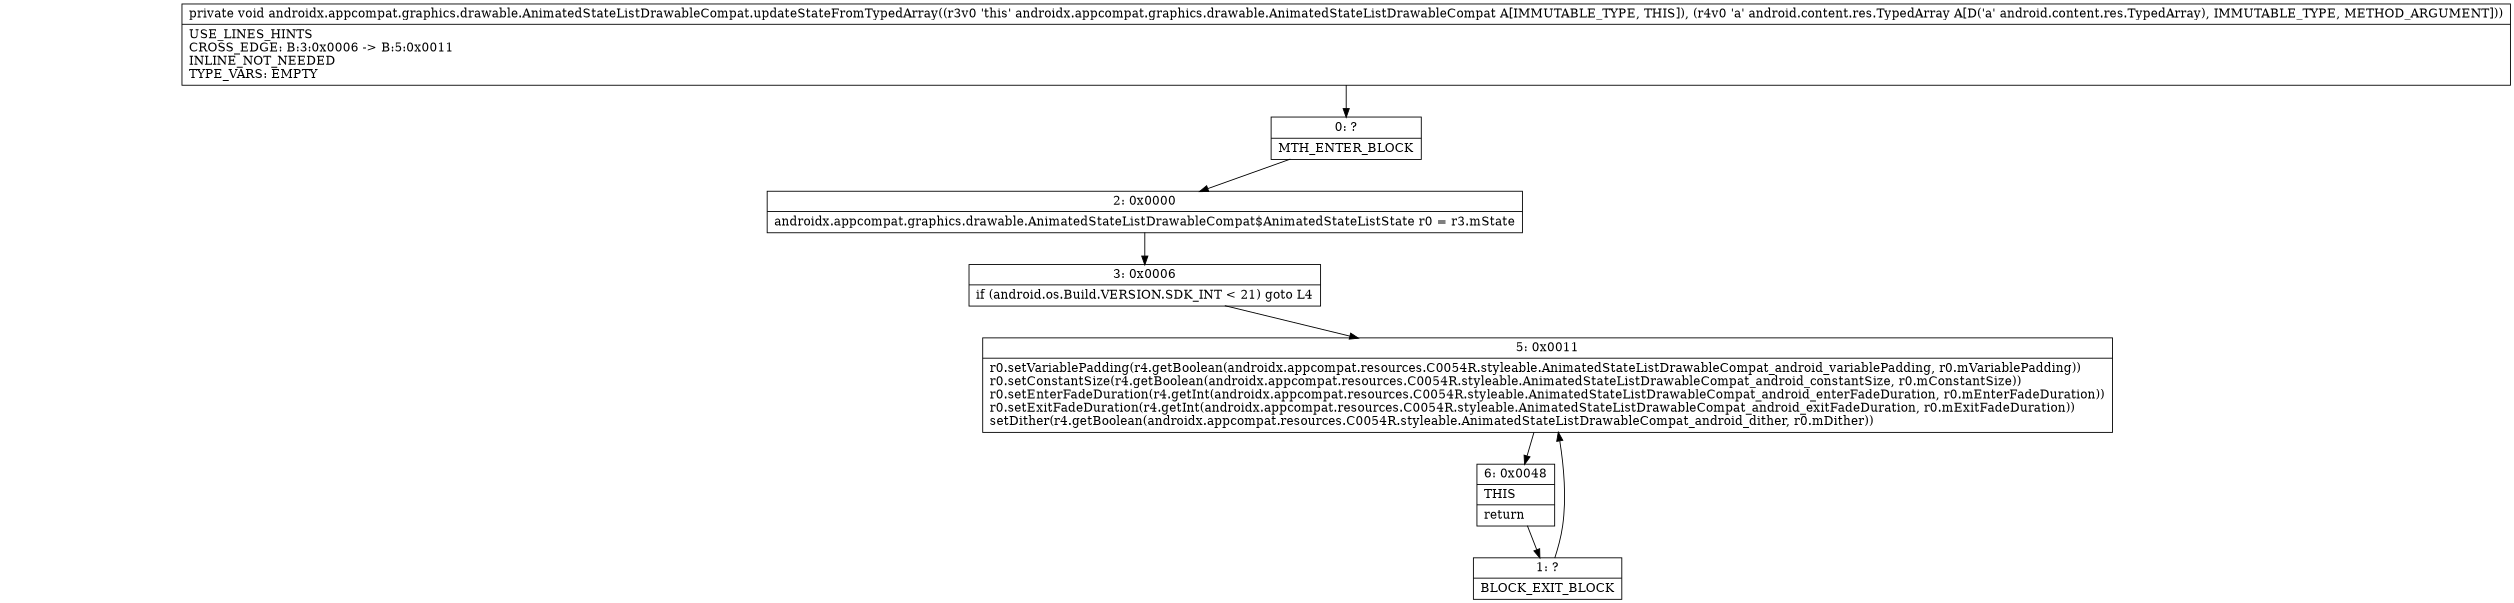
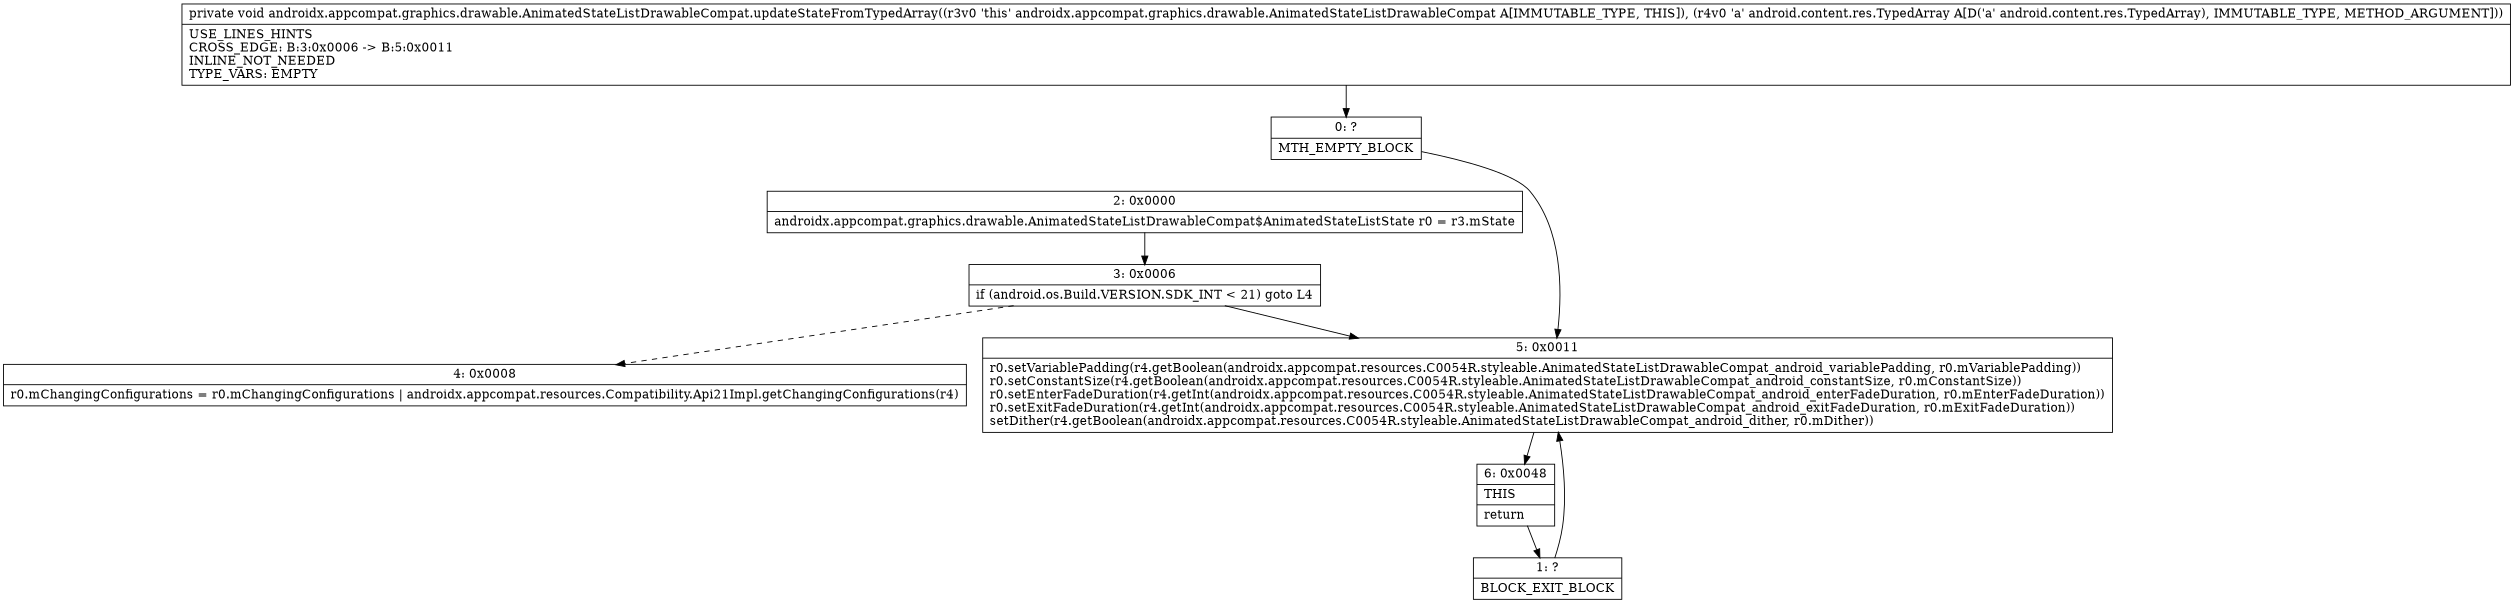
node "0: ?": text "MTH_ENTER_BLOCK" -> "MTH_EMPTY_BLOCK"
edge "0: ?" -> "2: 0x0000": now "0: ?" -> "5: 0x0011"
node "4: 0x0008": added
